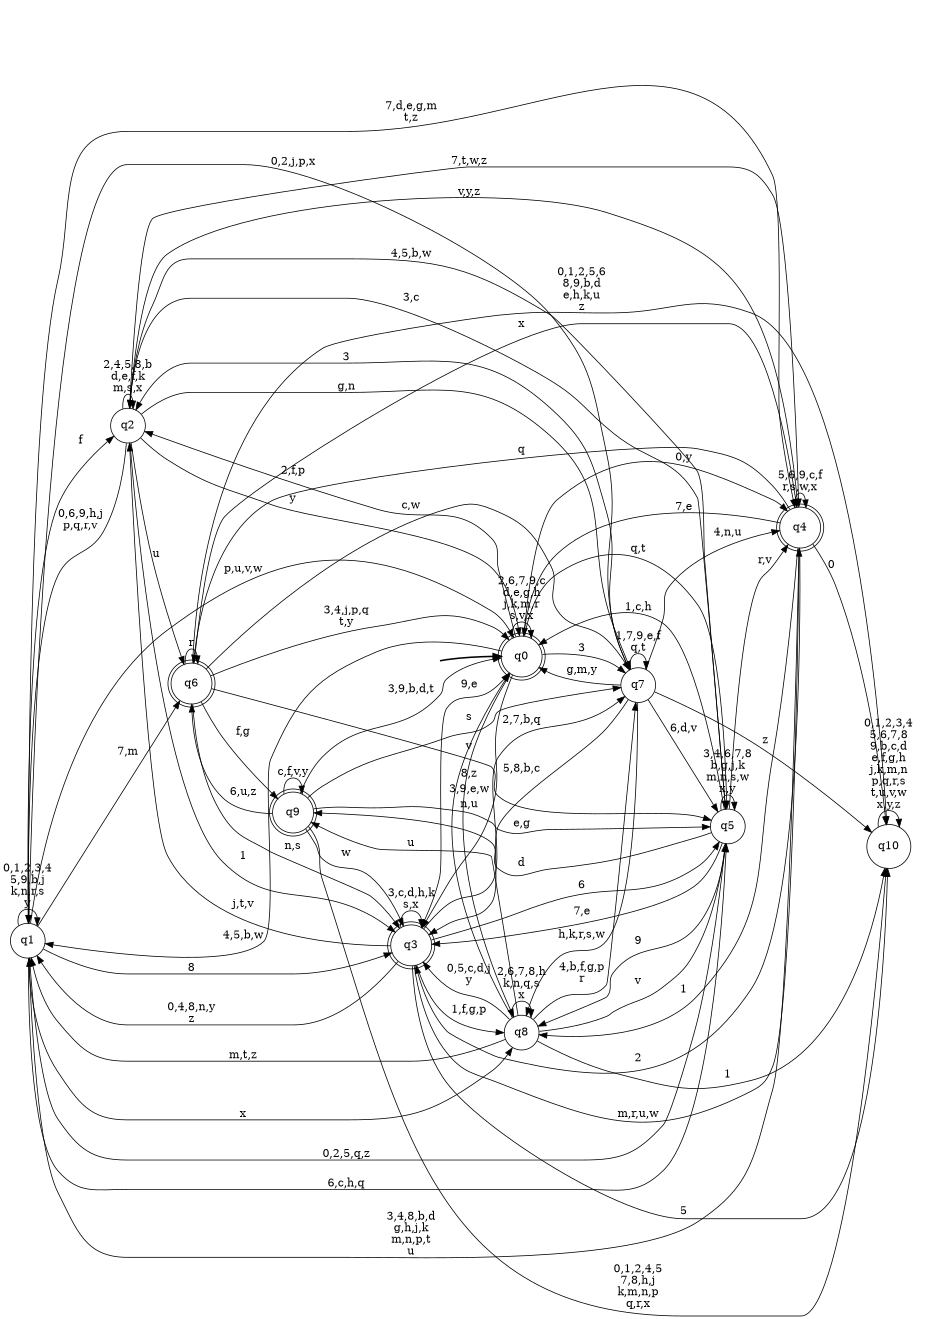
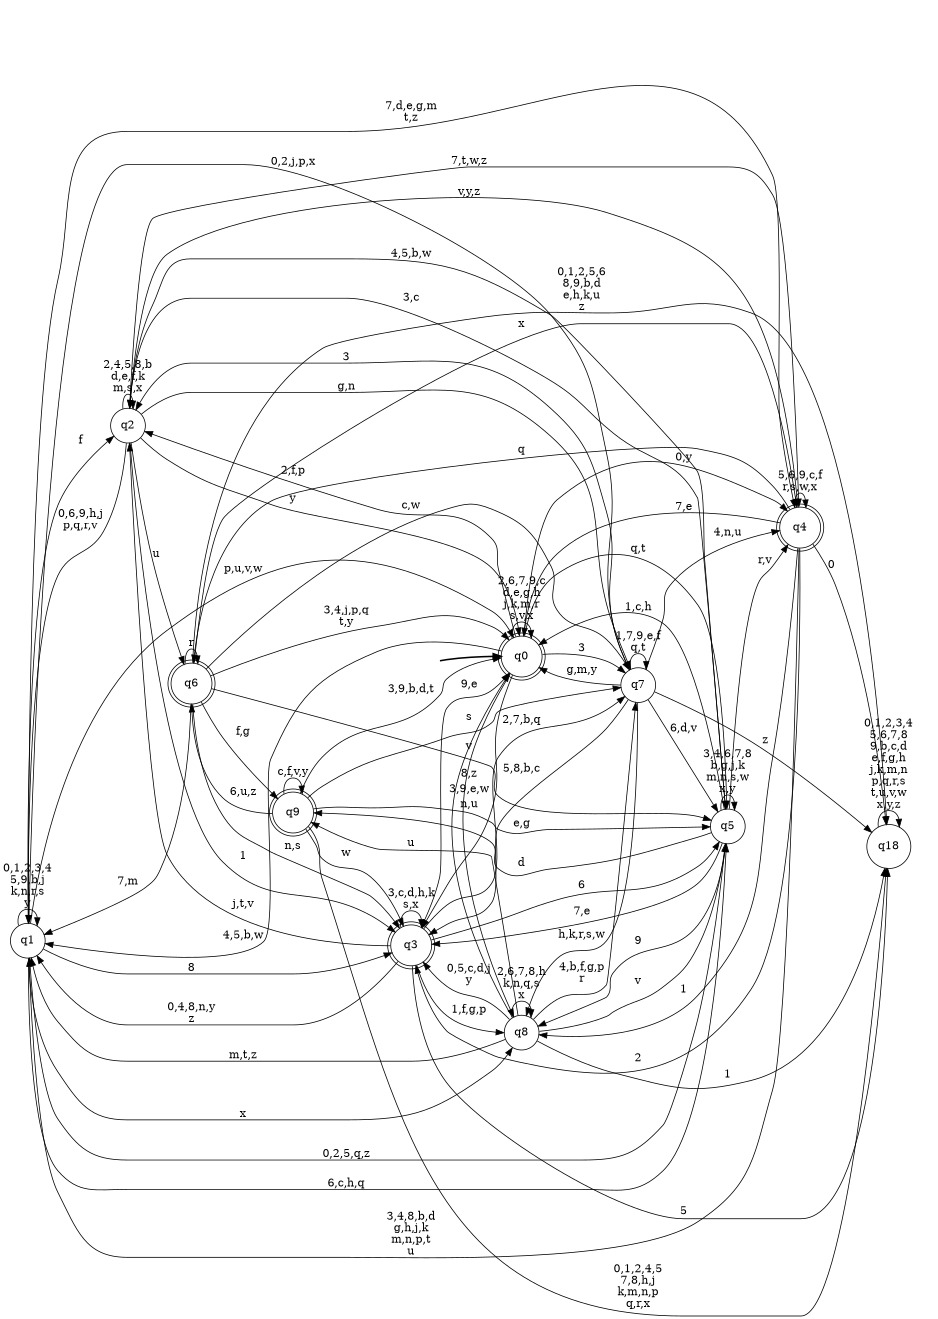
edge "q1" -> "q6": reversed
node "q10": label "q10" -> "q18"
edge "q3" -> "q4": removed, label "m,r,u,w"
